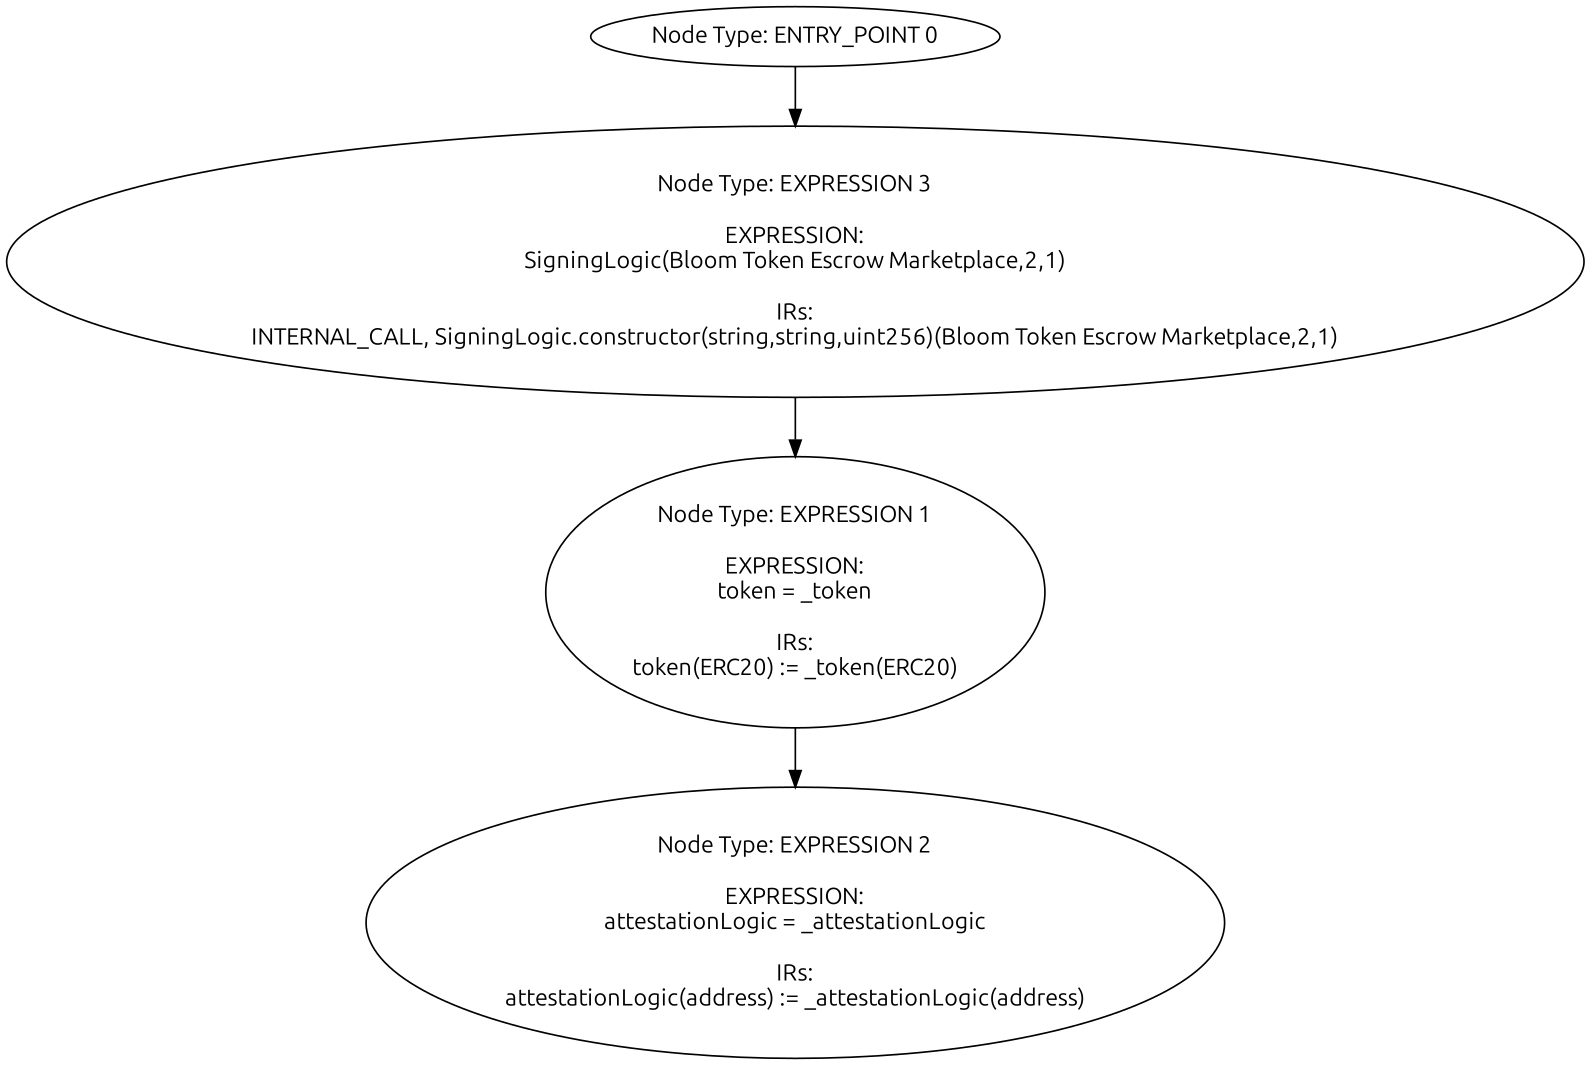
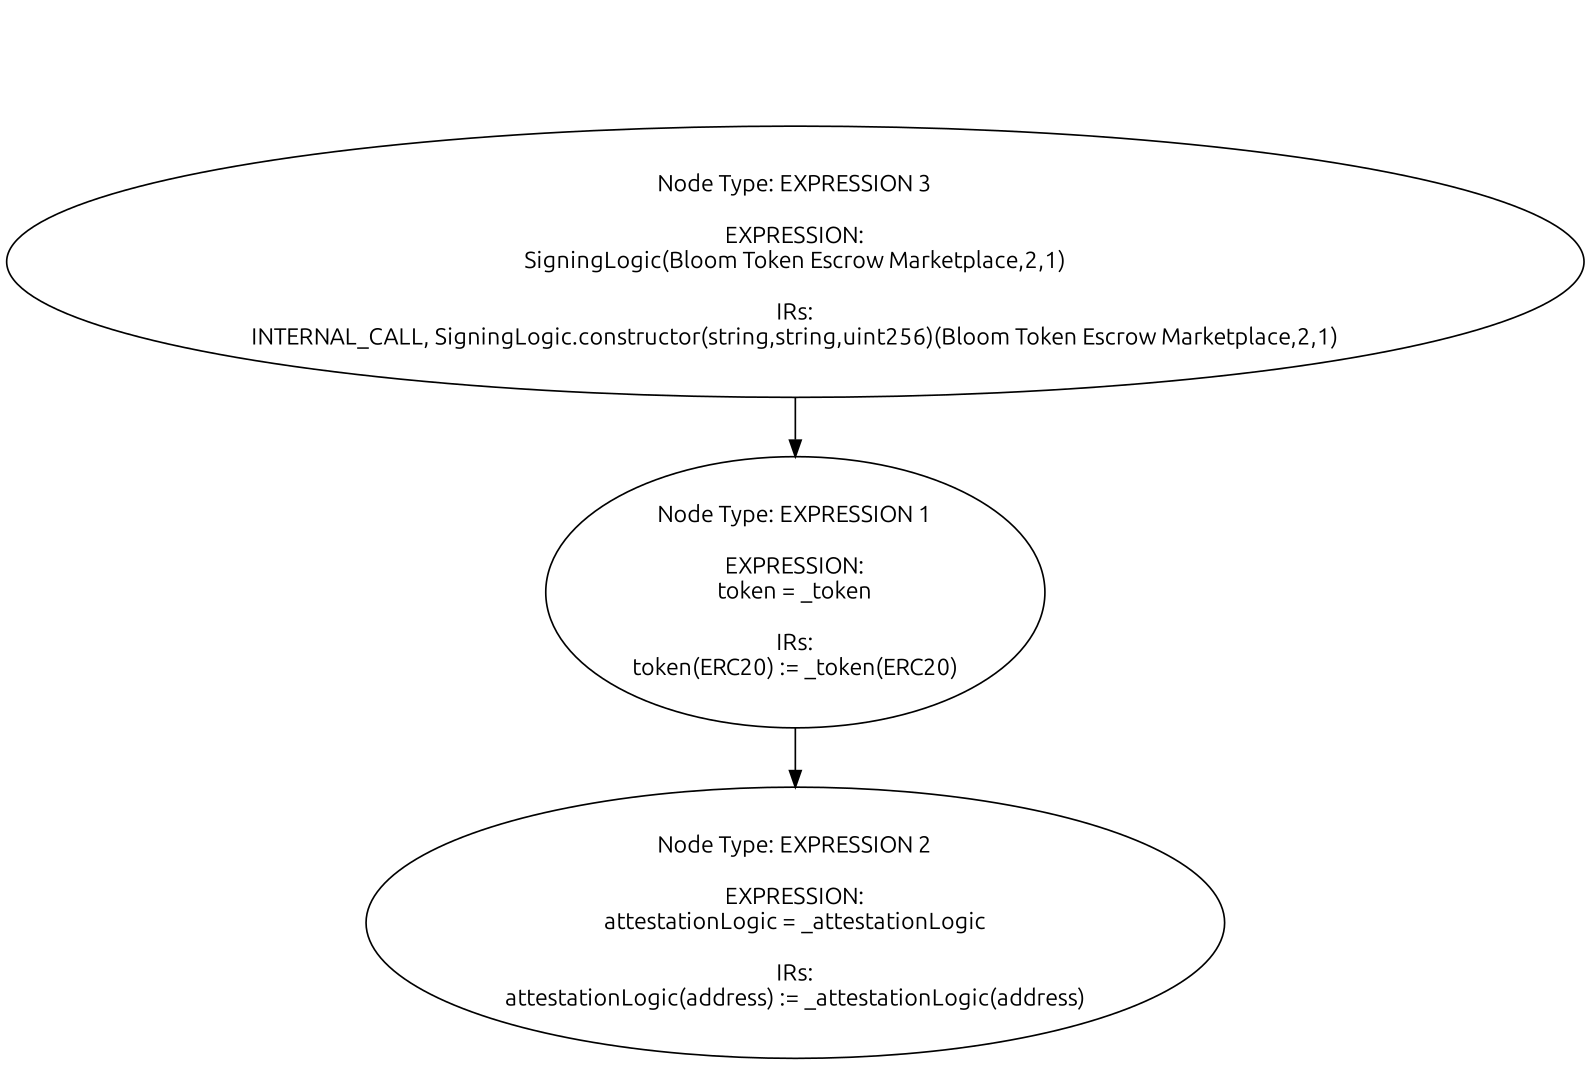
node "Node Type: ENTRY_POINT 0": removed
